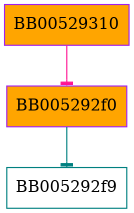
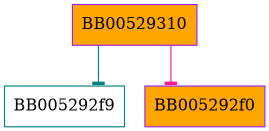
edge "BB005292f0" -> "BB005292f9": now "BB00529310" -> "BB005292f9"
